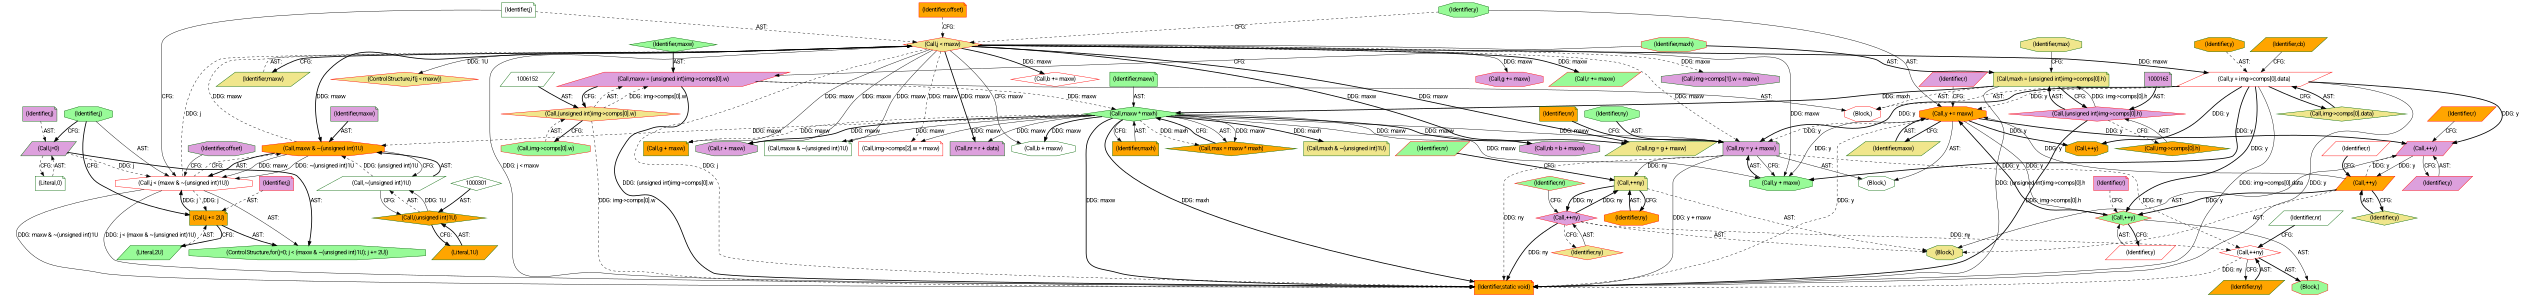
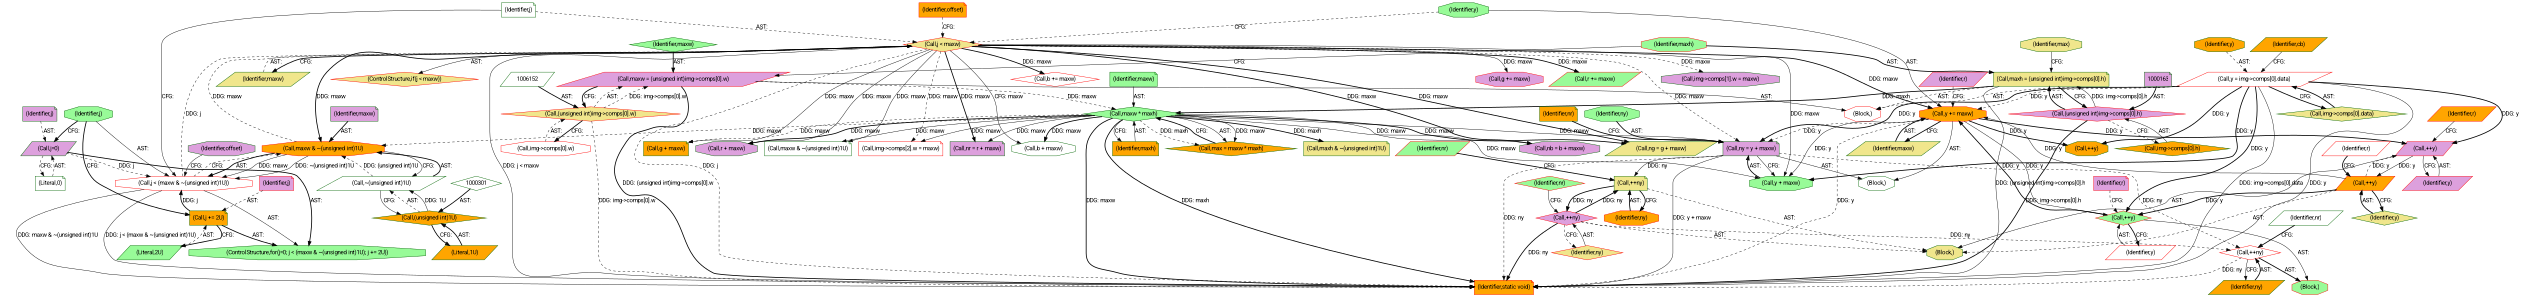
edge "(Call,j < maxw)" -> "(Call,y = img->comps[0].data)": now "(Call,j < maxw)" -> "(Call,y += maxw)"
edge "(Call,j < maxw)" -> "(ControlStructure,if(j < maxw))": label "DDG: 1U" -> "AST: "
node "(Call,img->comps[0].w)": fillcolor palegreen -> white
node "(Call,nr = r + data)": label "(Call,nr = r + data)" -> "(Call,nr = r + maxw)"
edge "(Call,j < (maxw & ~(unsigned int)1U))" -> "(Call,j += 2U)": removed, label "DDG: j"
